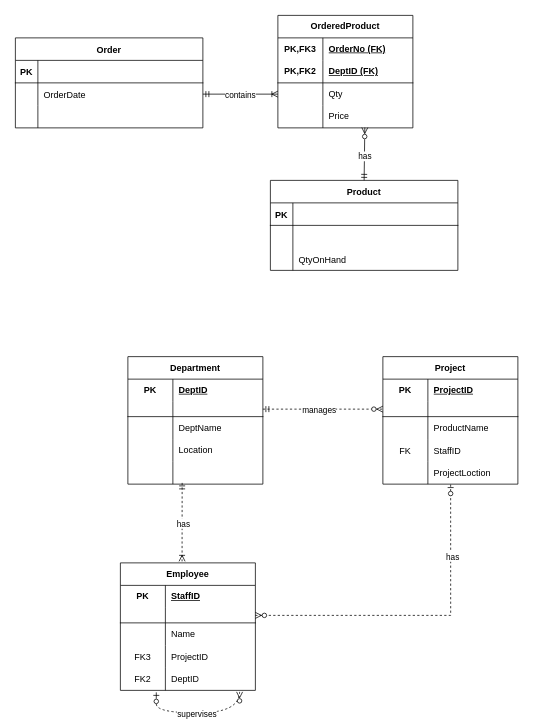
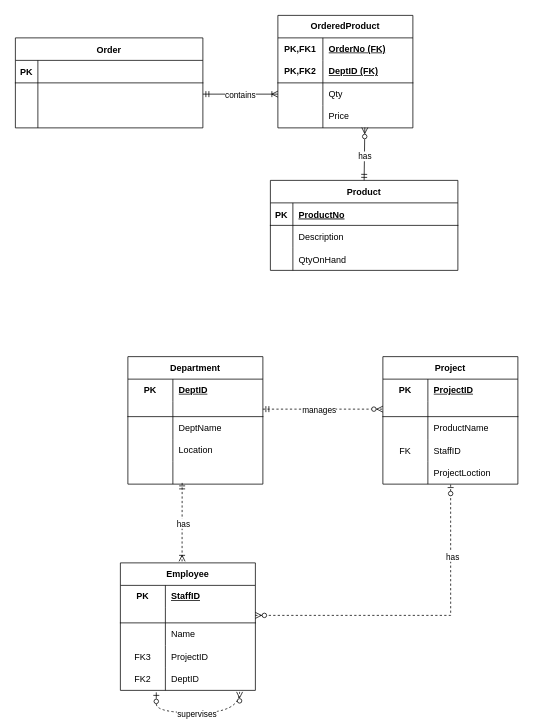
node "PK,FK3": label "PK,FK3" -> "PK,FK1"
node "OrderDate": removed
node "ProductNo": added
node "Description": added
